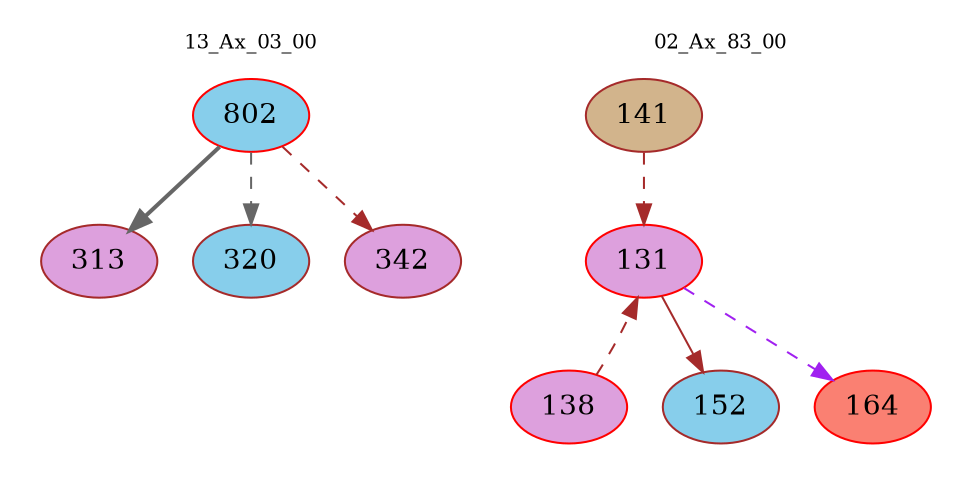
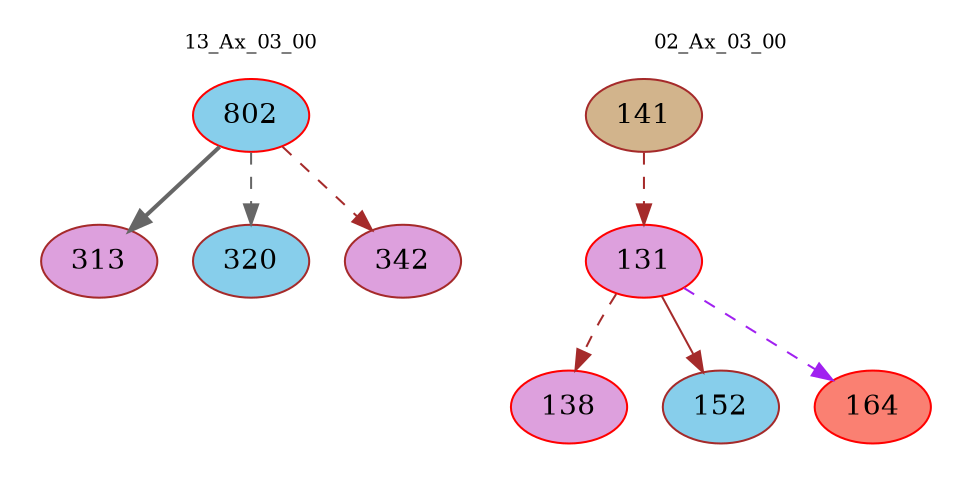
cluster "02_Ax_83_00": label "02_Ax_83_00" -> "02_Ax_03_00"
edge "138" -> "131": reversed
